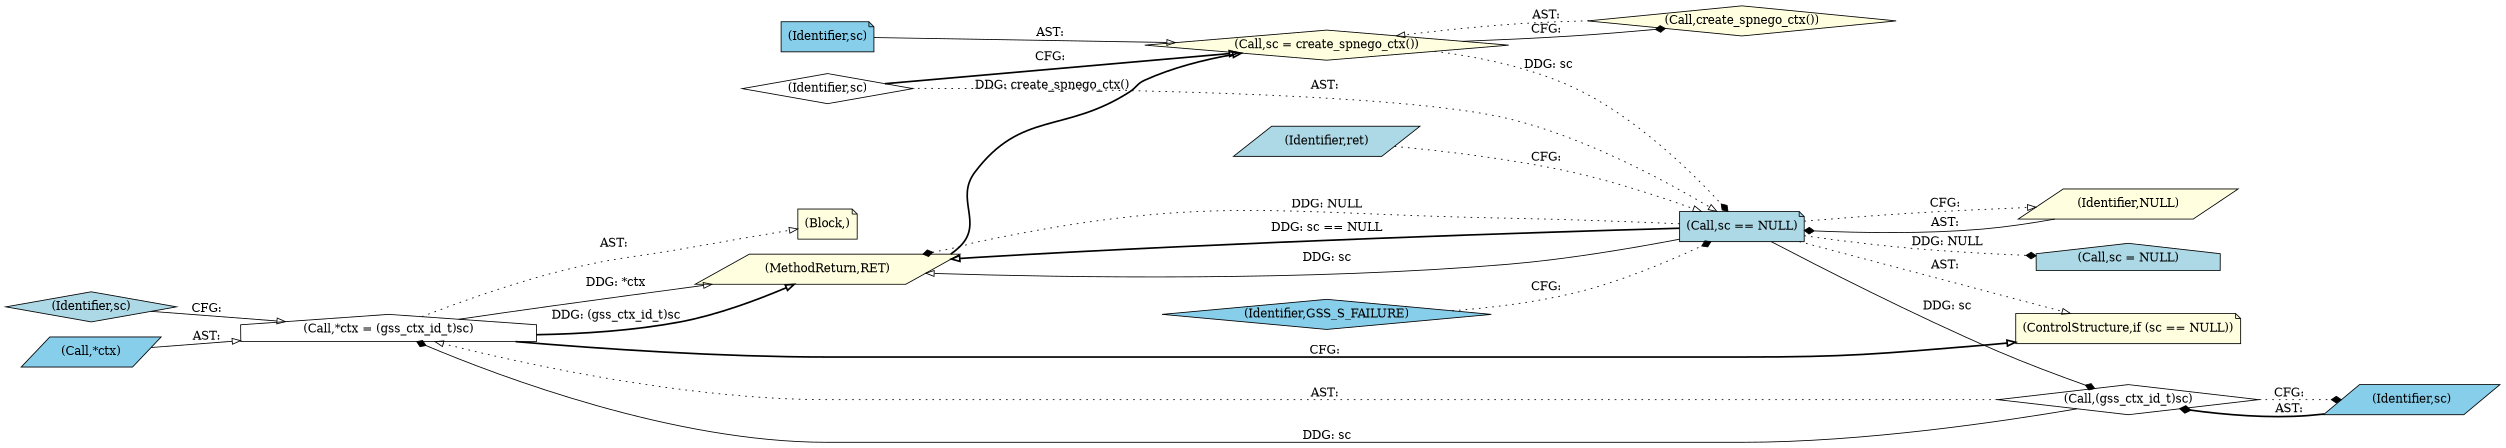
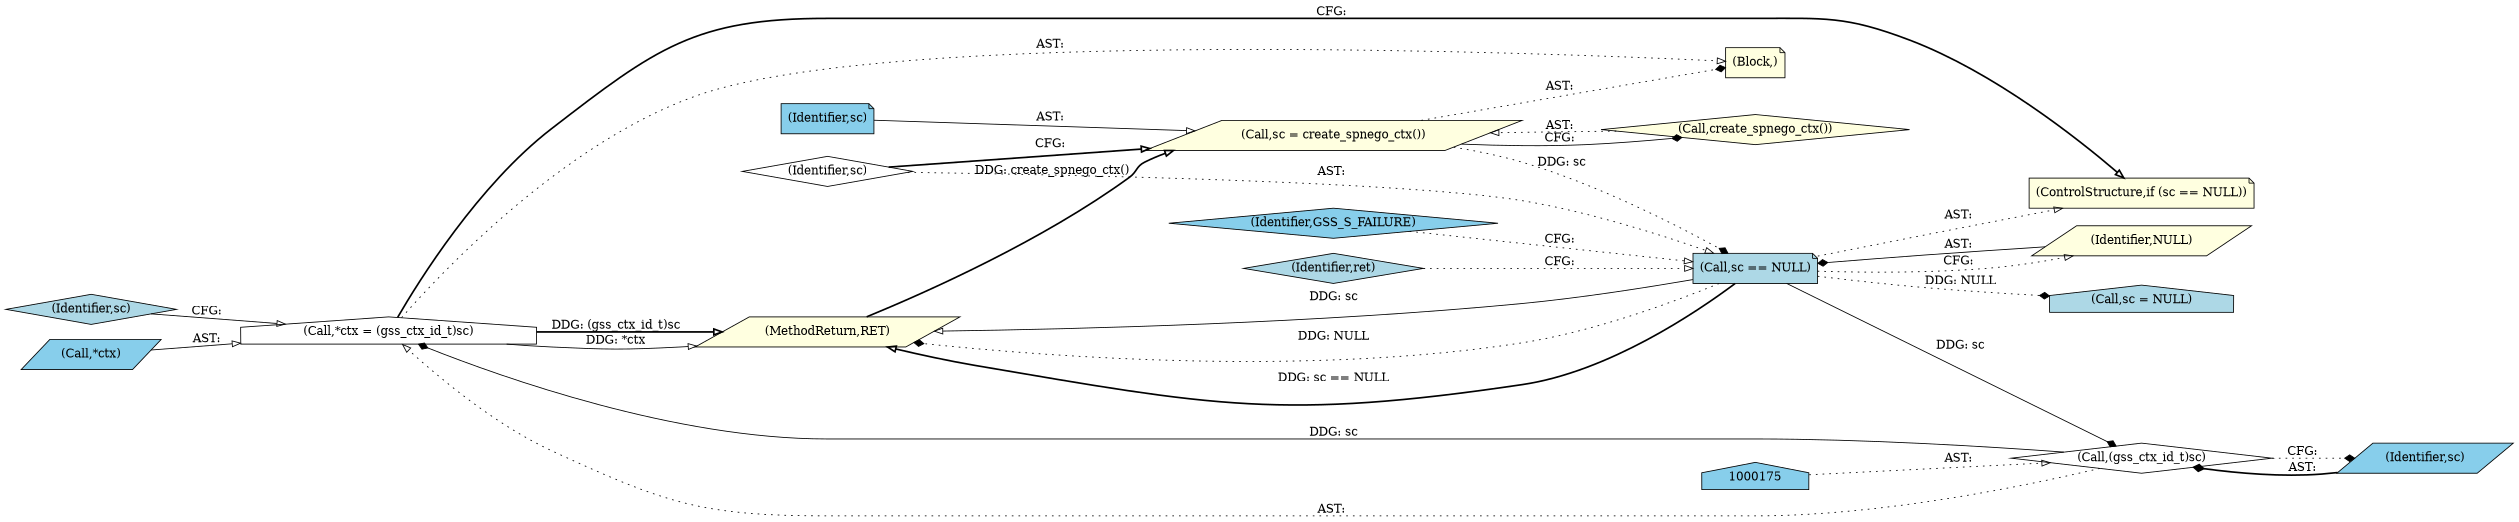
node "(Call,sc = create_spnego_ctx())": shape diamond -> parallelogram
edge "(Call,sc = create_spnego_ctx())" -> "(Block,)": added, label "AST:"
node "(Identifier,ret)": shape parallelogram -> diamond
edge "(Identifier,GSS_S_FAILURE)" -> "(Call,sc == NULL)": arrowhead diamond -> onormal
node "1000175": added
